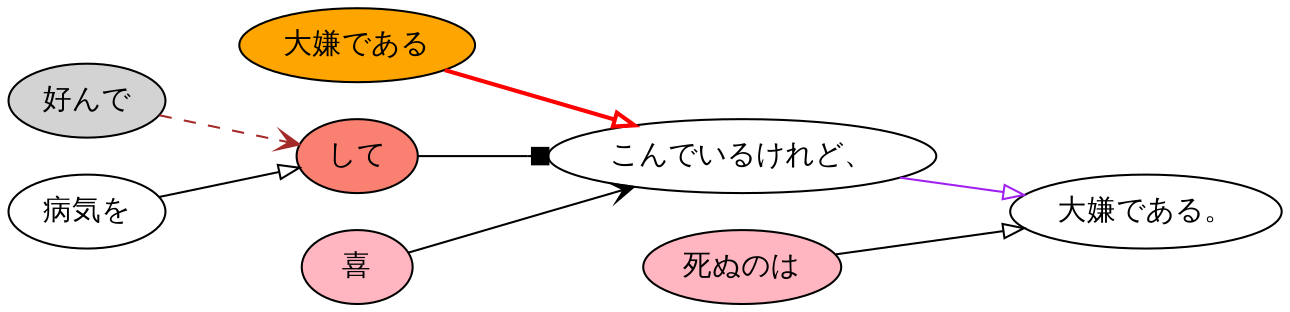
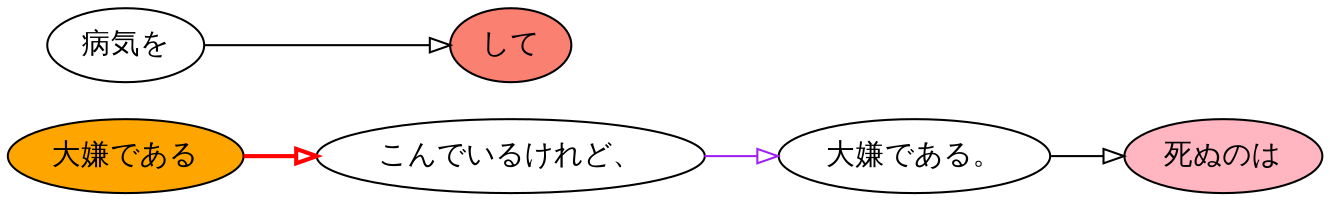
node "好んで": removed
edge "して" -> "こんでいるけれど、": removed
edge "死ぬのは" -> "大嫌である。": reversed
node "喜": removed
